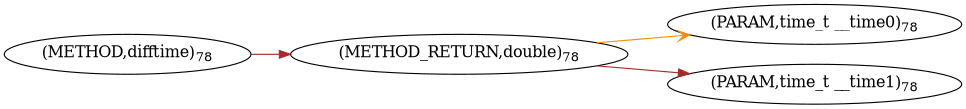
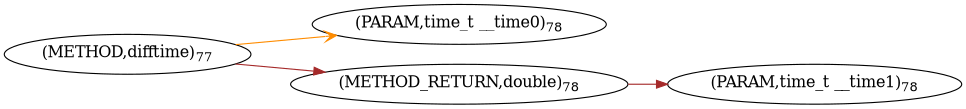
edge "(METHOD_RETURN,double)" -> "(PARAM,time_t __time0)": now "(METHOD,difftime)" -> "(PARAM,time_t __time0)"
node "(METHOD,difftime)": text "78" -> "77"
